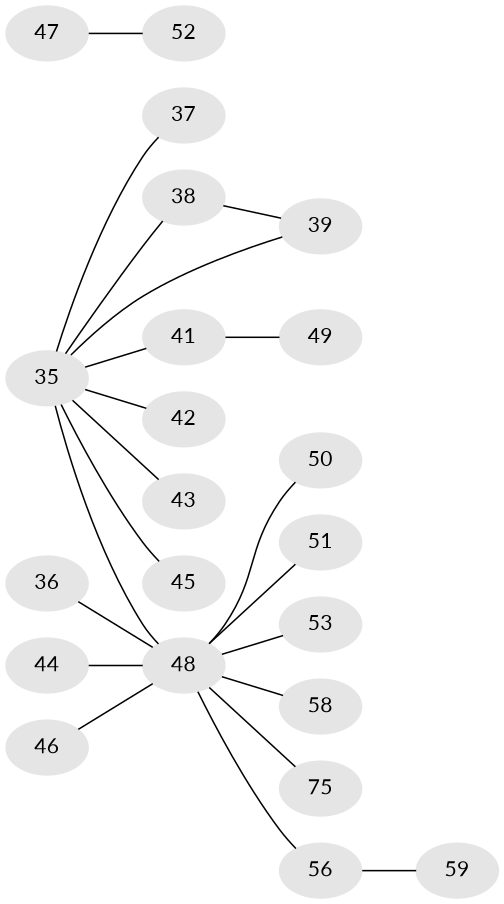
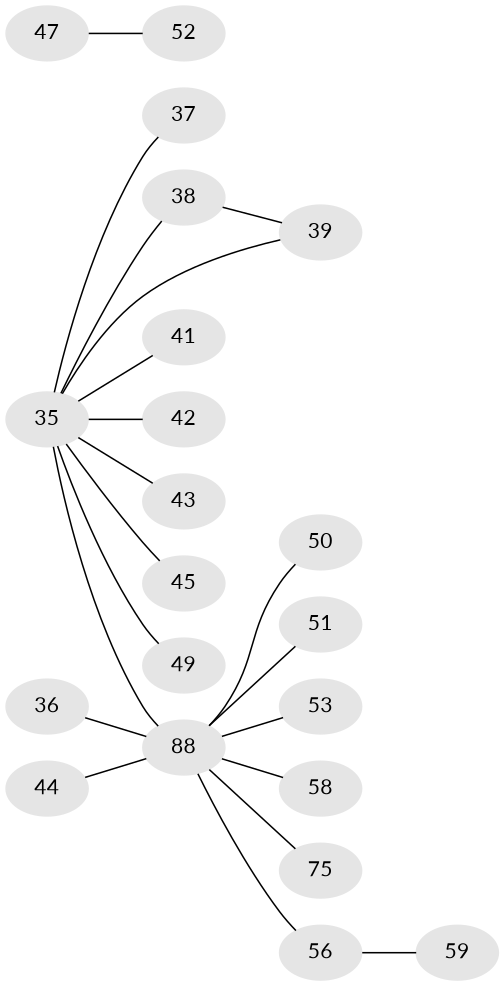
edge "41" -- "49": now "35" -- "49"
node "48": label "48" -> "88"
node "46": removed
